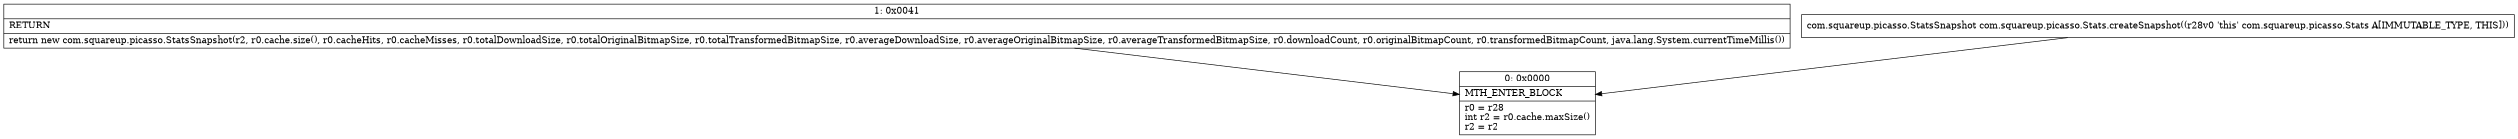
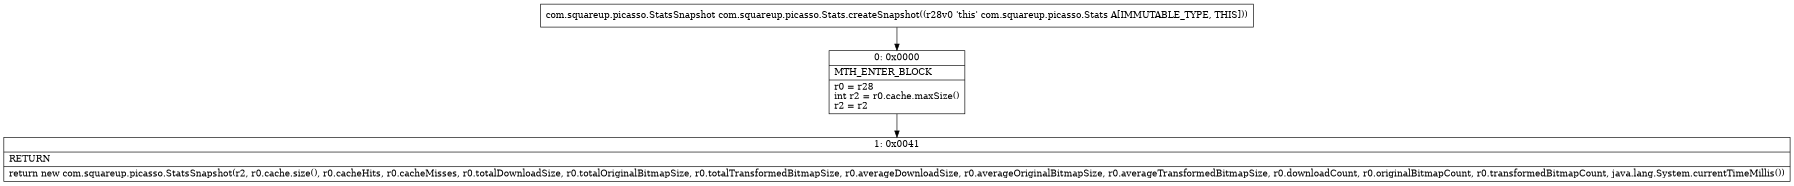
edge "1: 0x0041" -> "0: 0x0000": reversed
